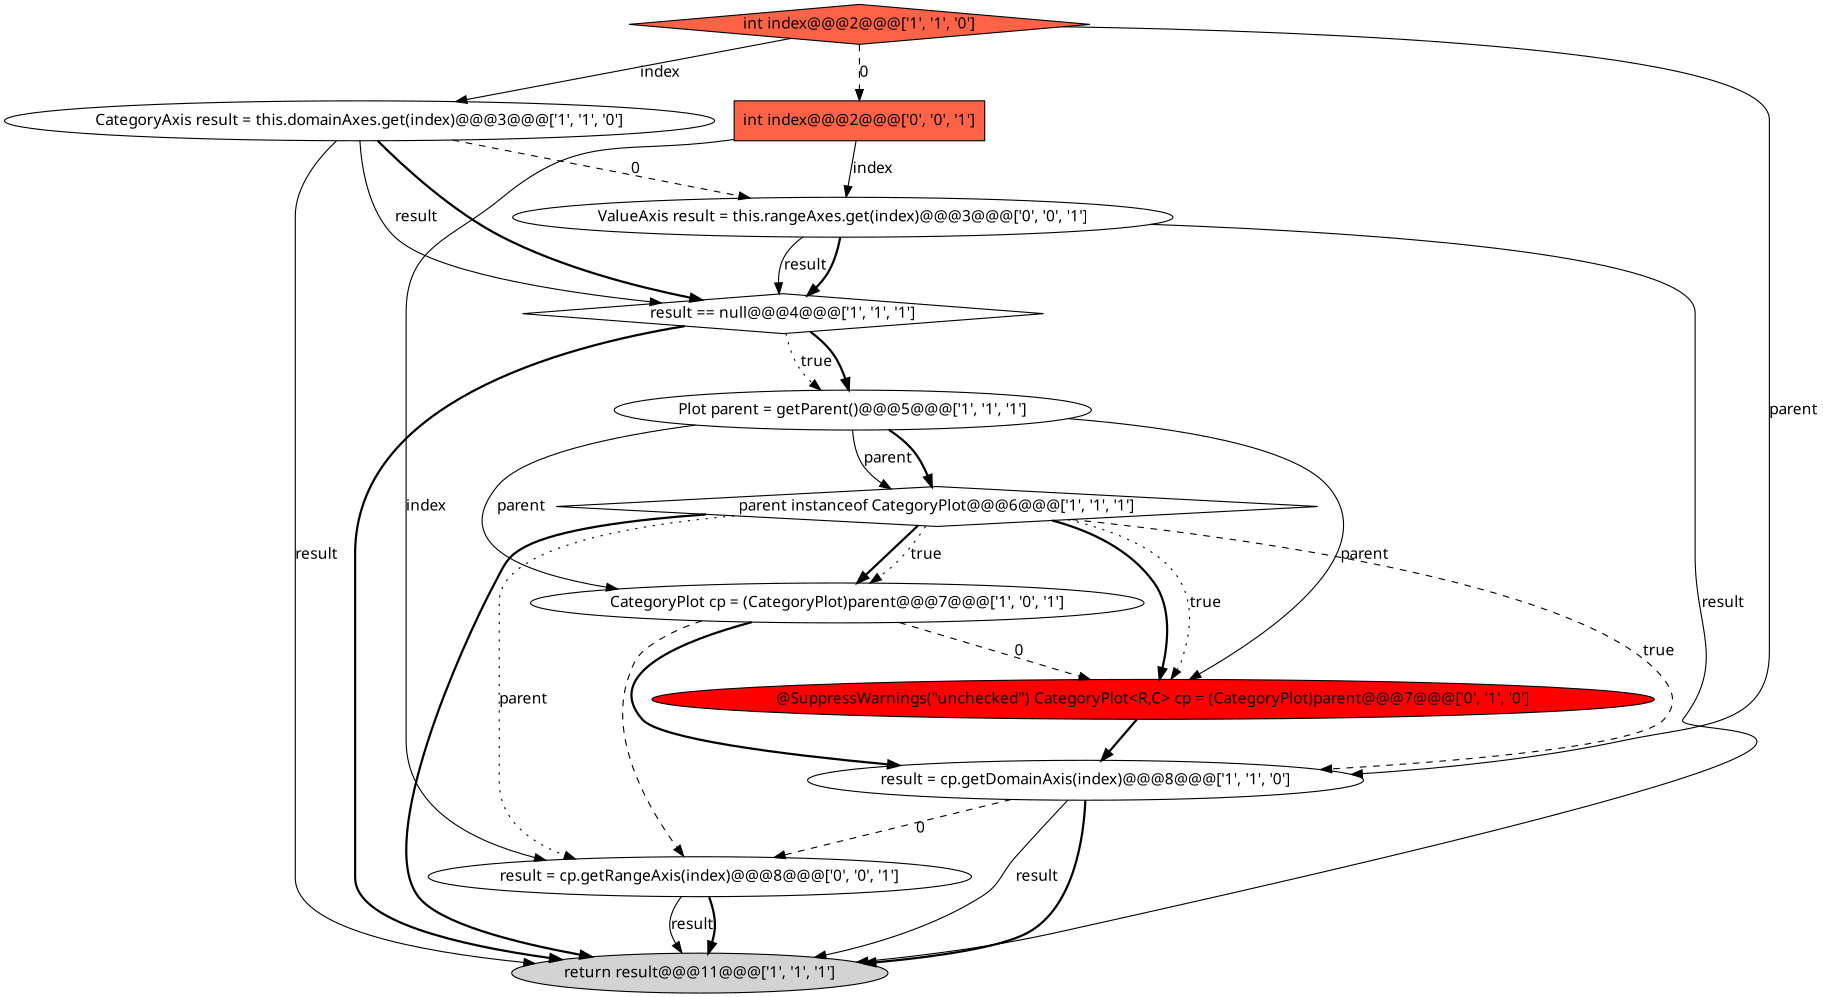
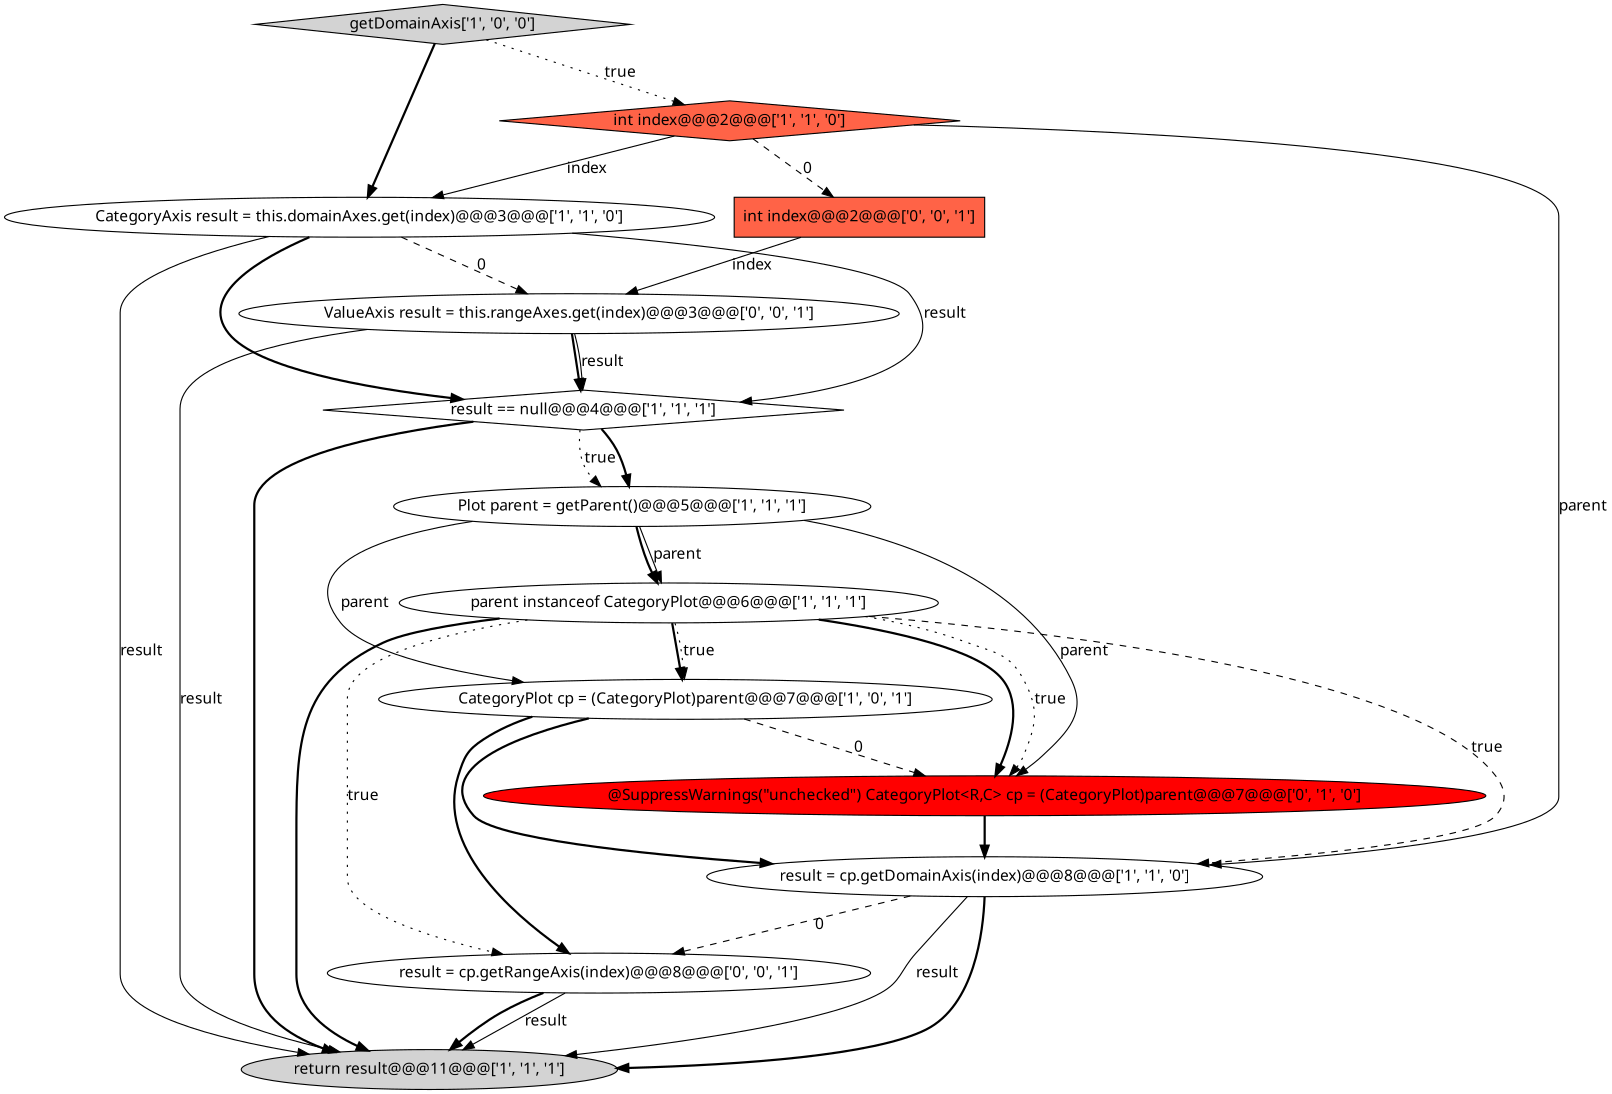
node "getDomainAxis['1', '0', '0']": added
edge "int index@@@2@@@['0', '0', '1']" -> "result = cp.getRangeAxis(index)@@@8@@@['0', '0', '1']": removed, label "index"
node "parent instanceof CategoryPlot@@@6@@@['1', '1', '1']": shape diamond -> ellipse
edge "parent instanceof CategoryPlot@@@6@@@['1', '1', '1']" -> "result = cp.getRangeAxis(index)@@@8@@@['0', '0', '1']": label "parent" -> "true"
edge "CategoryPlot cp = (CategoryPlot)parent@@@7@@@['1', '0', '1']" -> "result = cp.getRangeAxis(index)@@@8@@@['0', '0', '1']": style dashed -> bold
